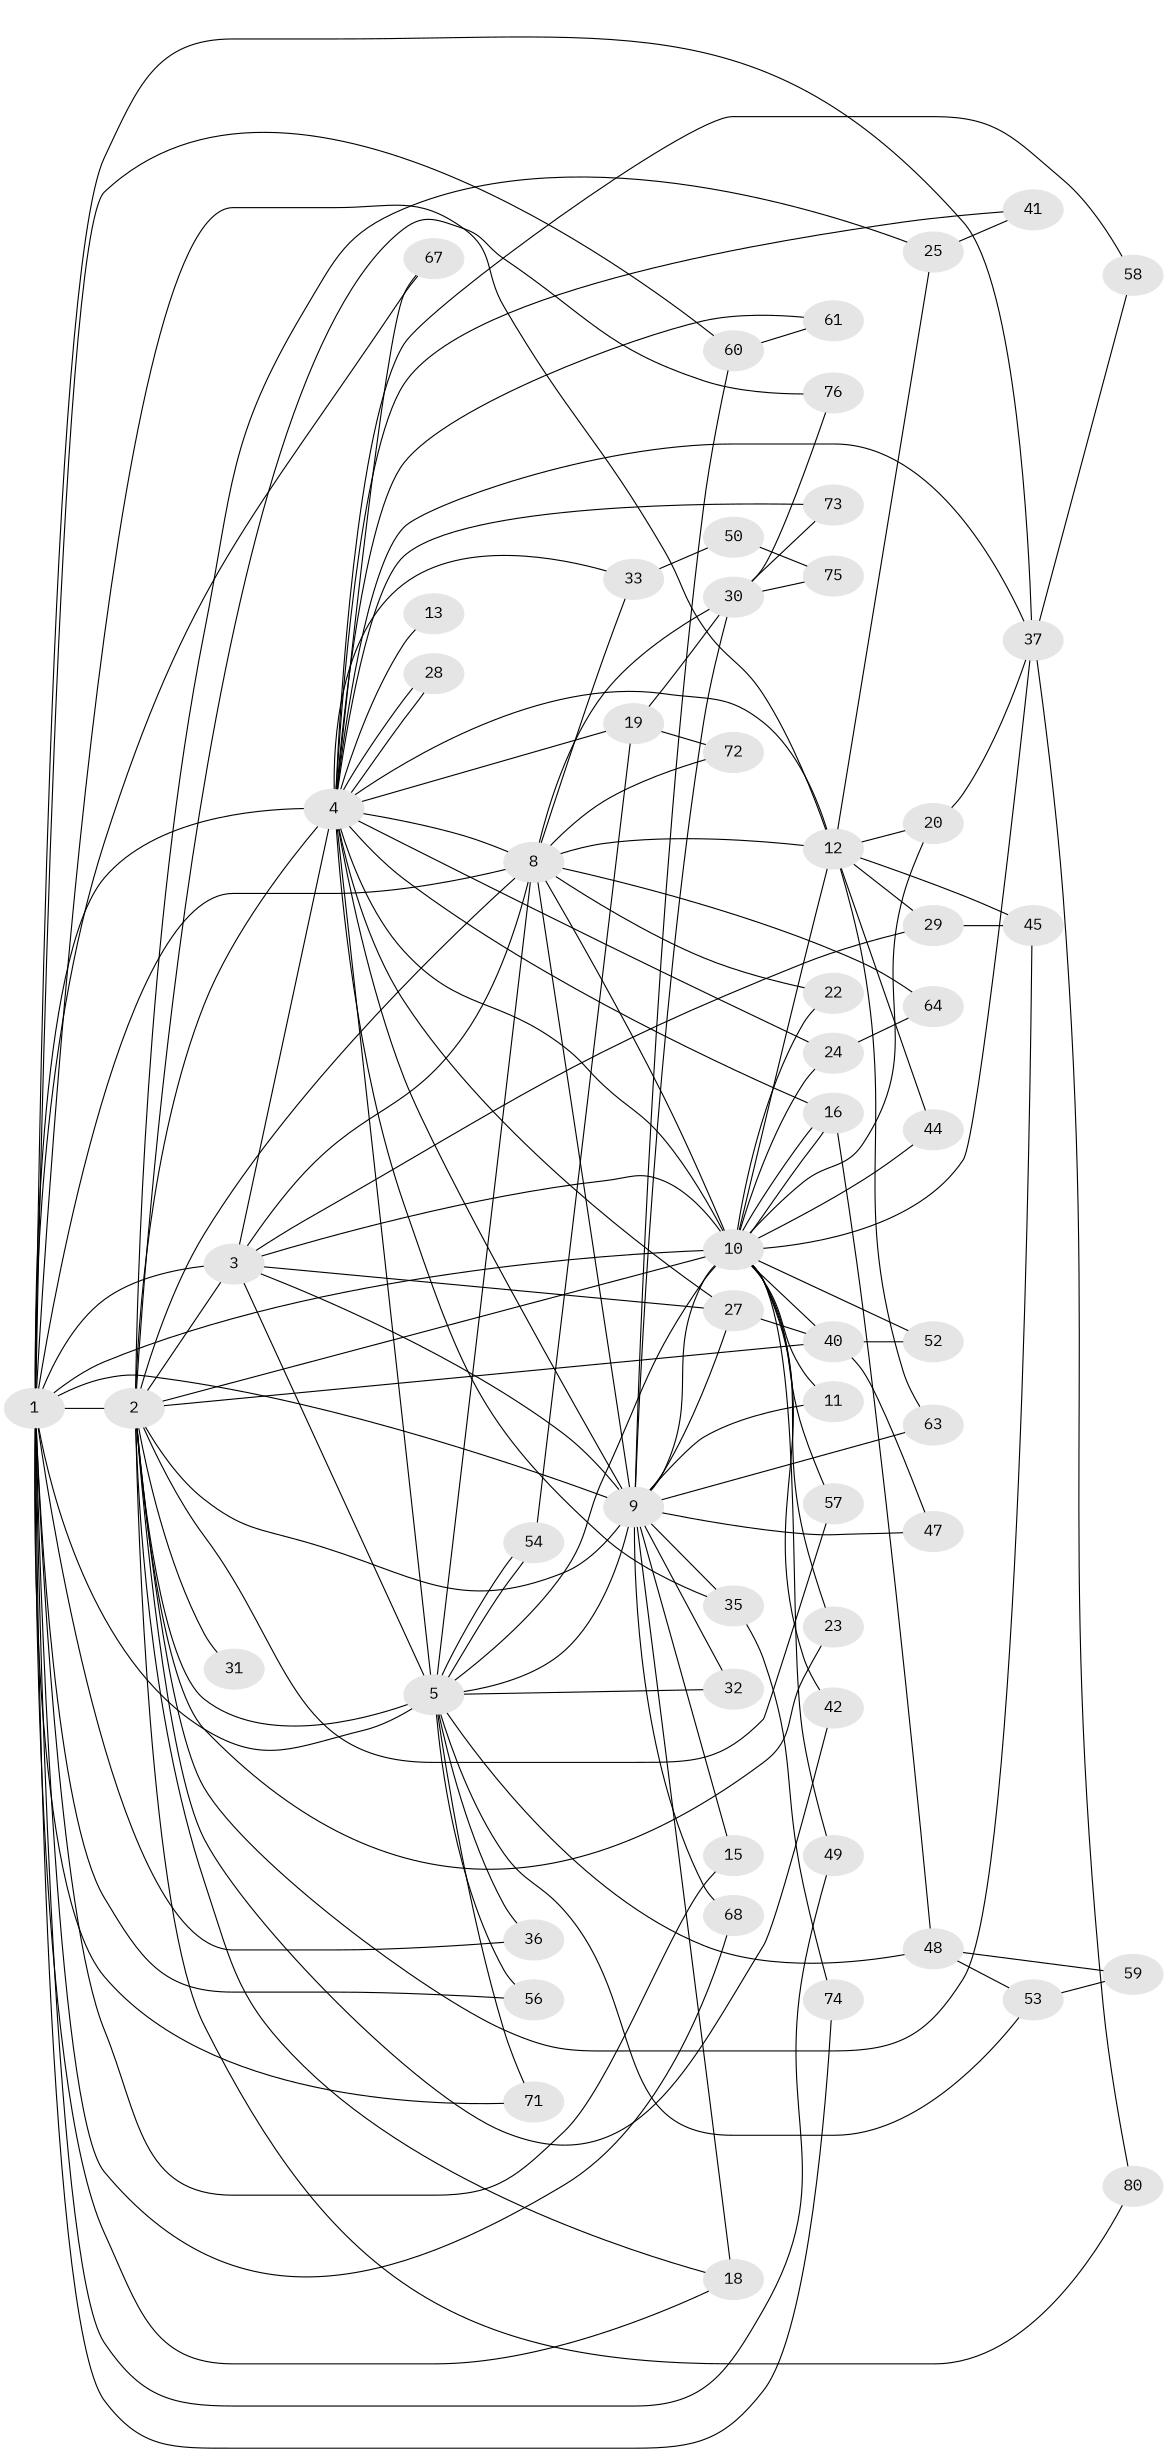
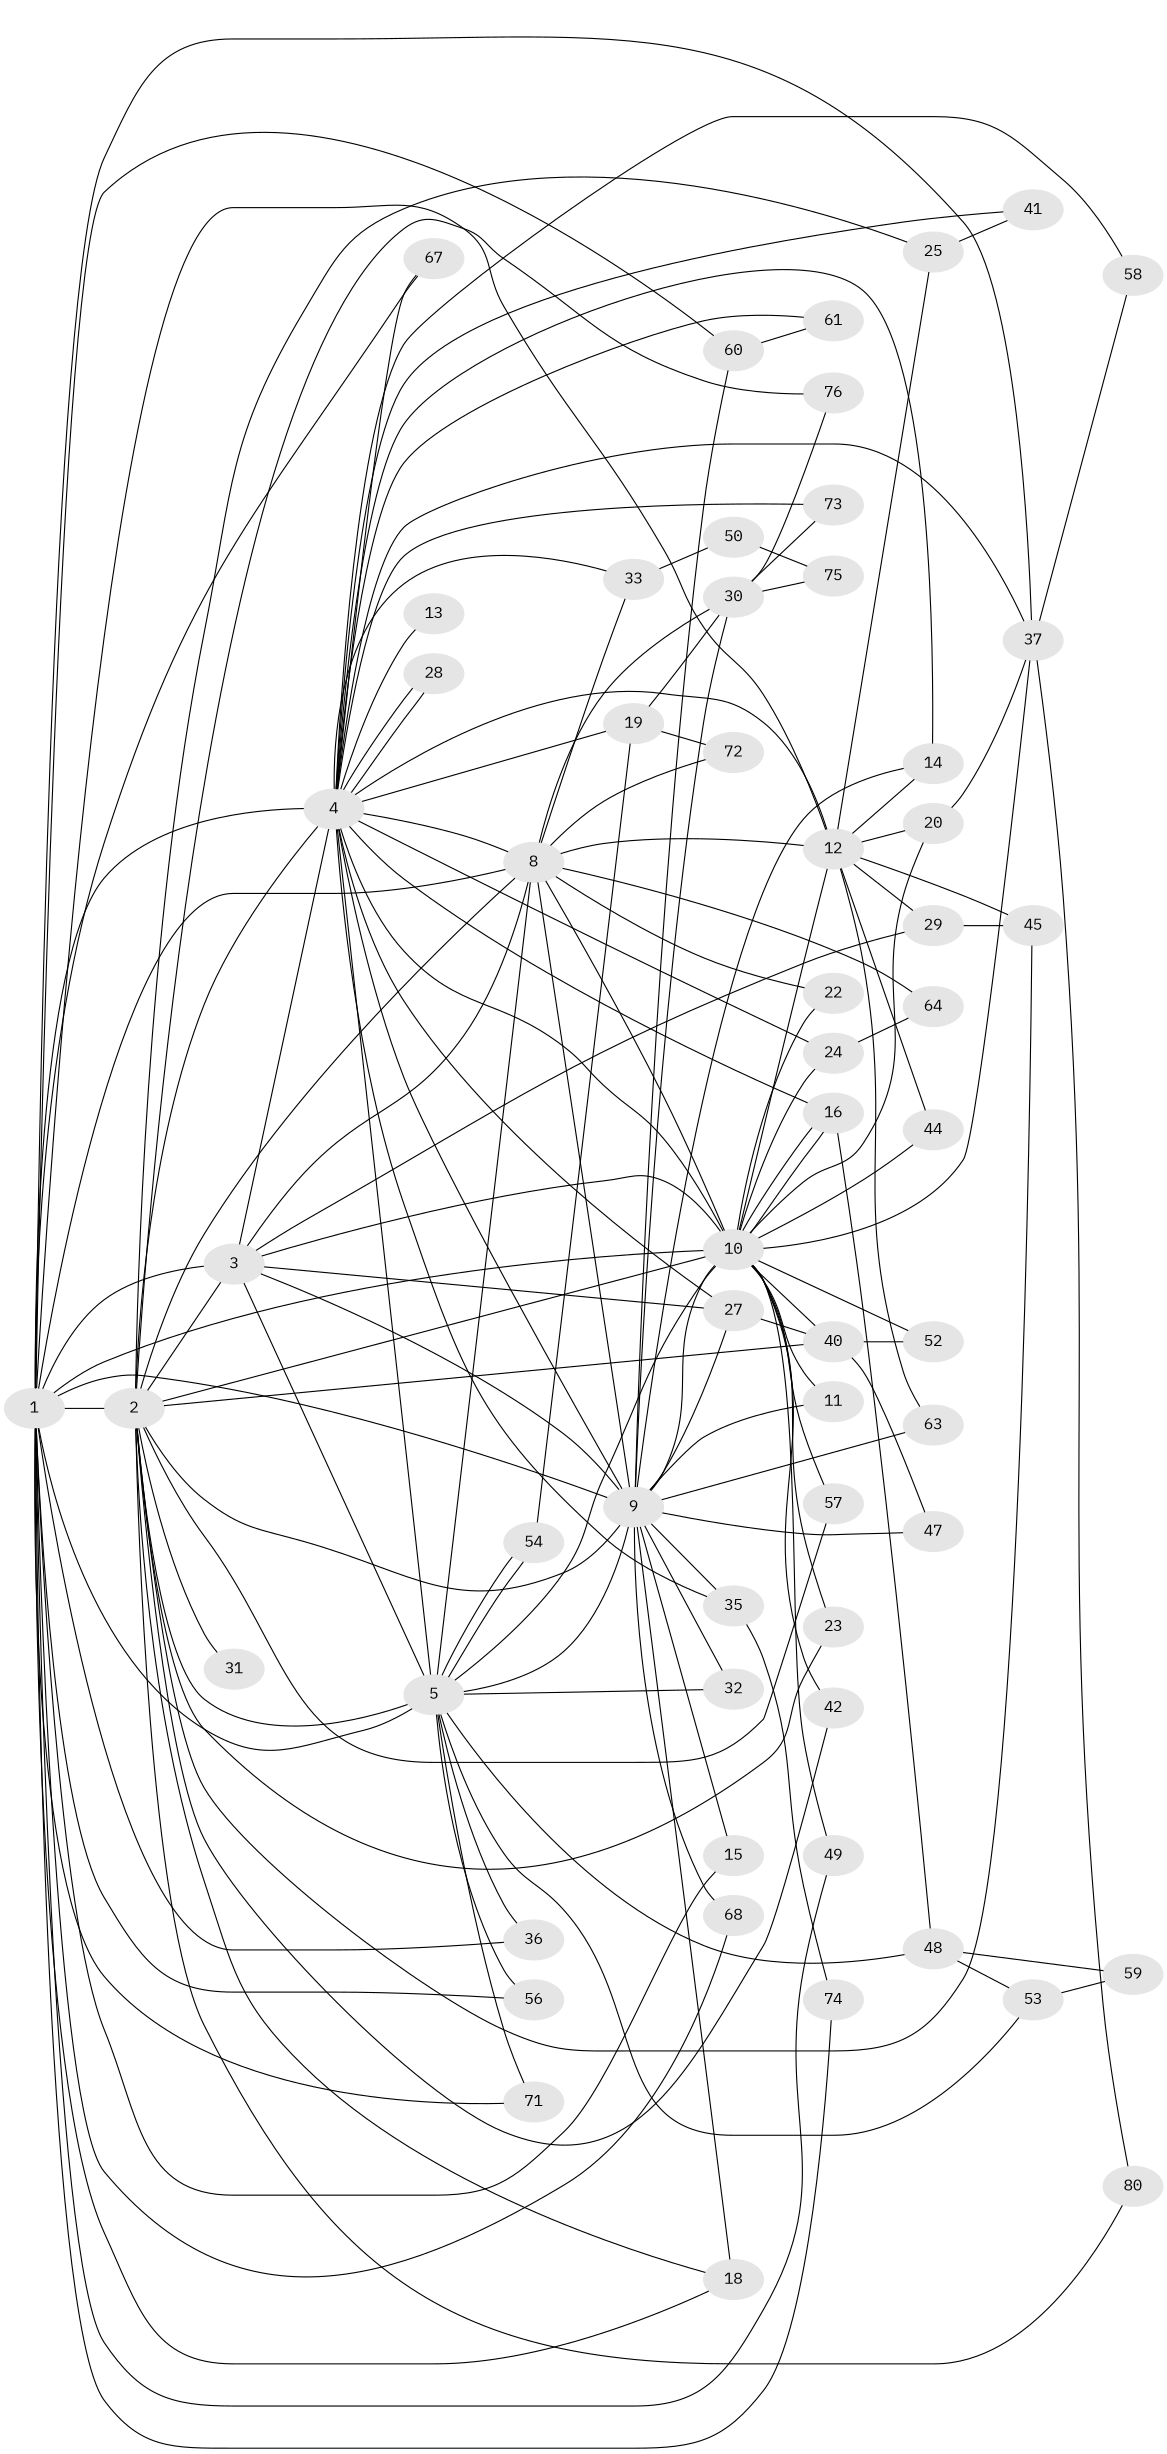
node "14": added
